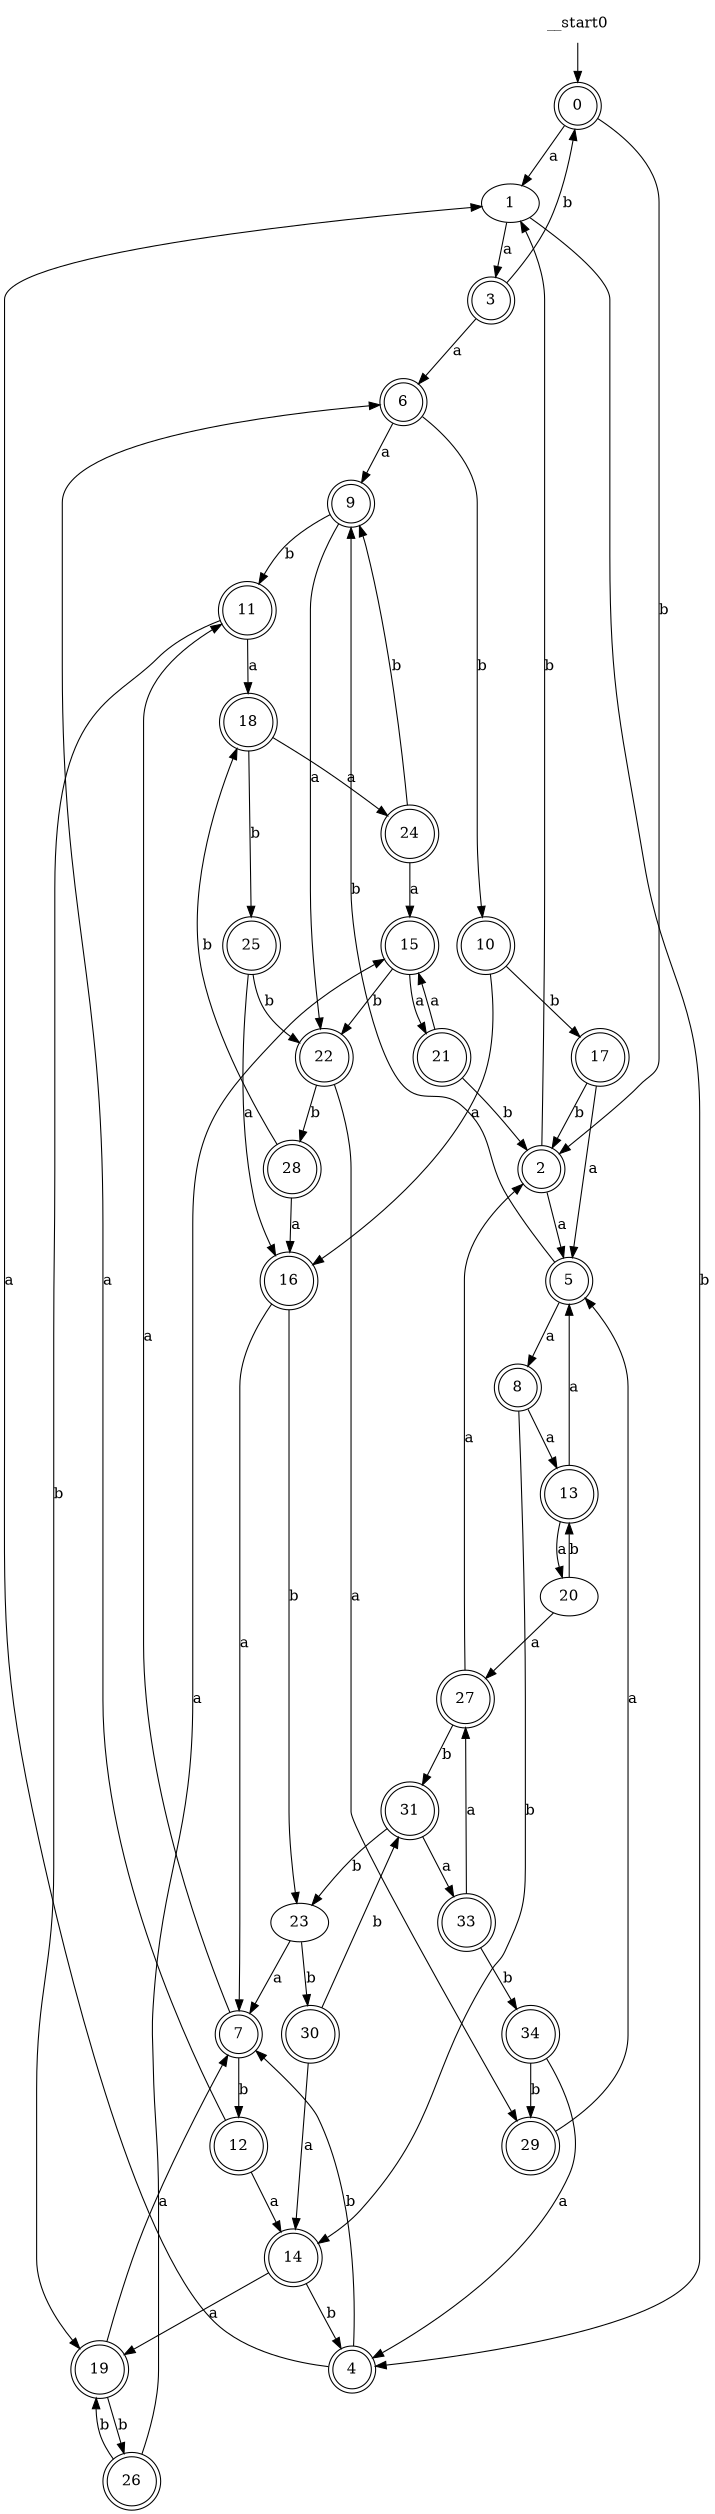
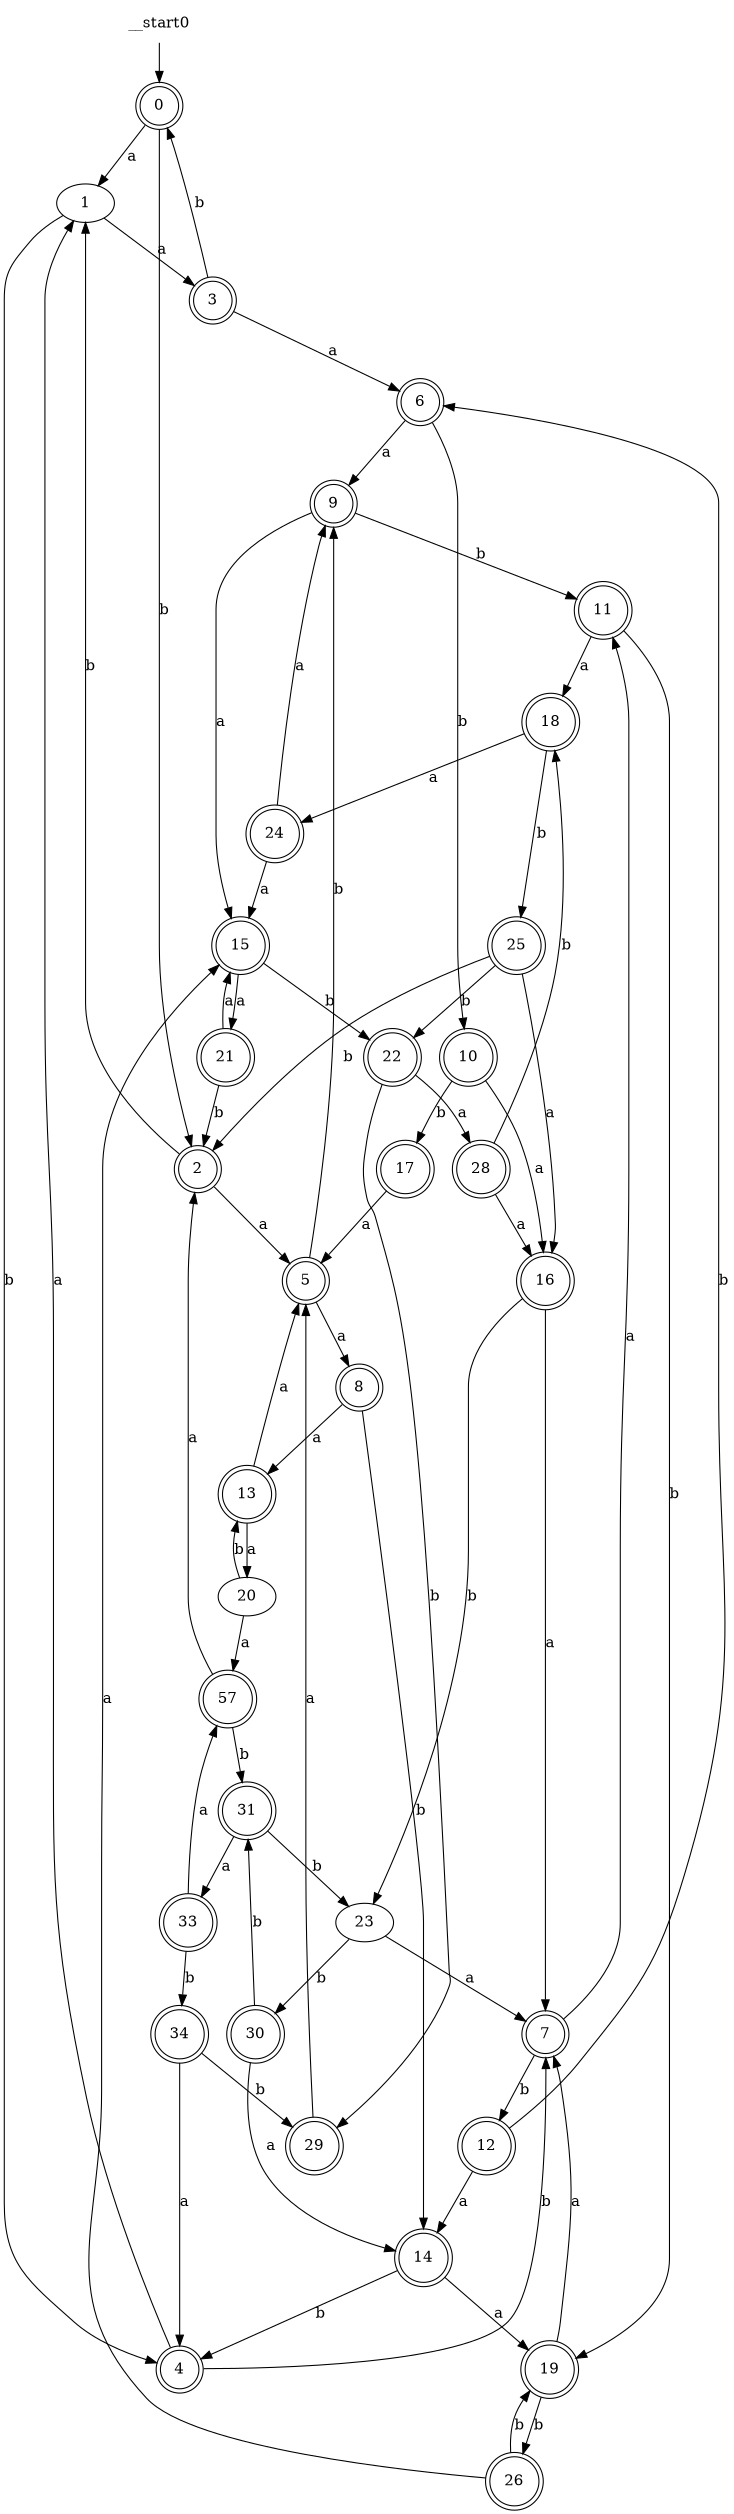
edge "24" -> "9": label "b" -> "a"
edge "9" -> "22": now "9" -> "15"
edge "17" -> "2": now "25" -> "2"
edge "22" -> "28": label "b" -> "a"
edge "12" -> "6": label "a" -> "b"
edge "22" -> "29": label "a" -> "b"
node "27": label "27" -> "57"
